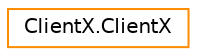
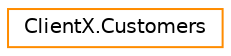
node "ClientX.ClientX": label "ClientX.ClientX" -> "ClientX.Customers"
